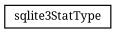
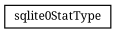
node "sqlite3StatType": label "sqlite3StatType" -> "sqlite0StatType"
